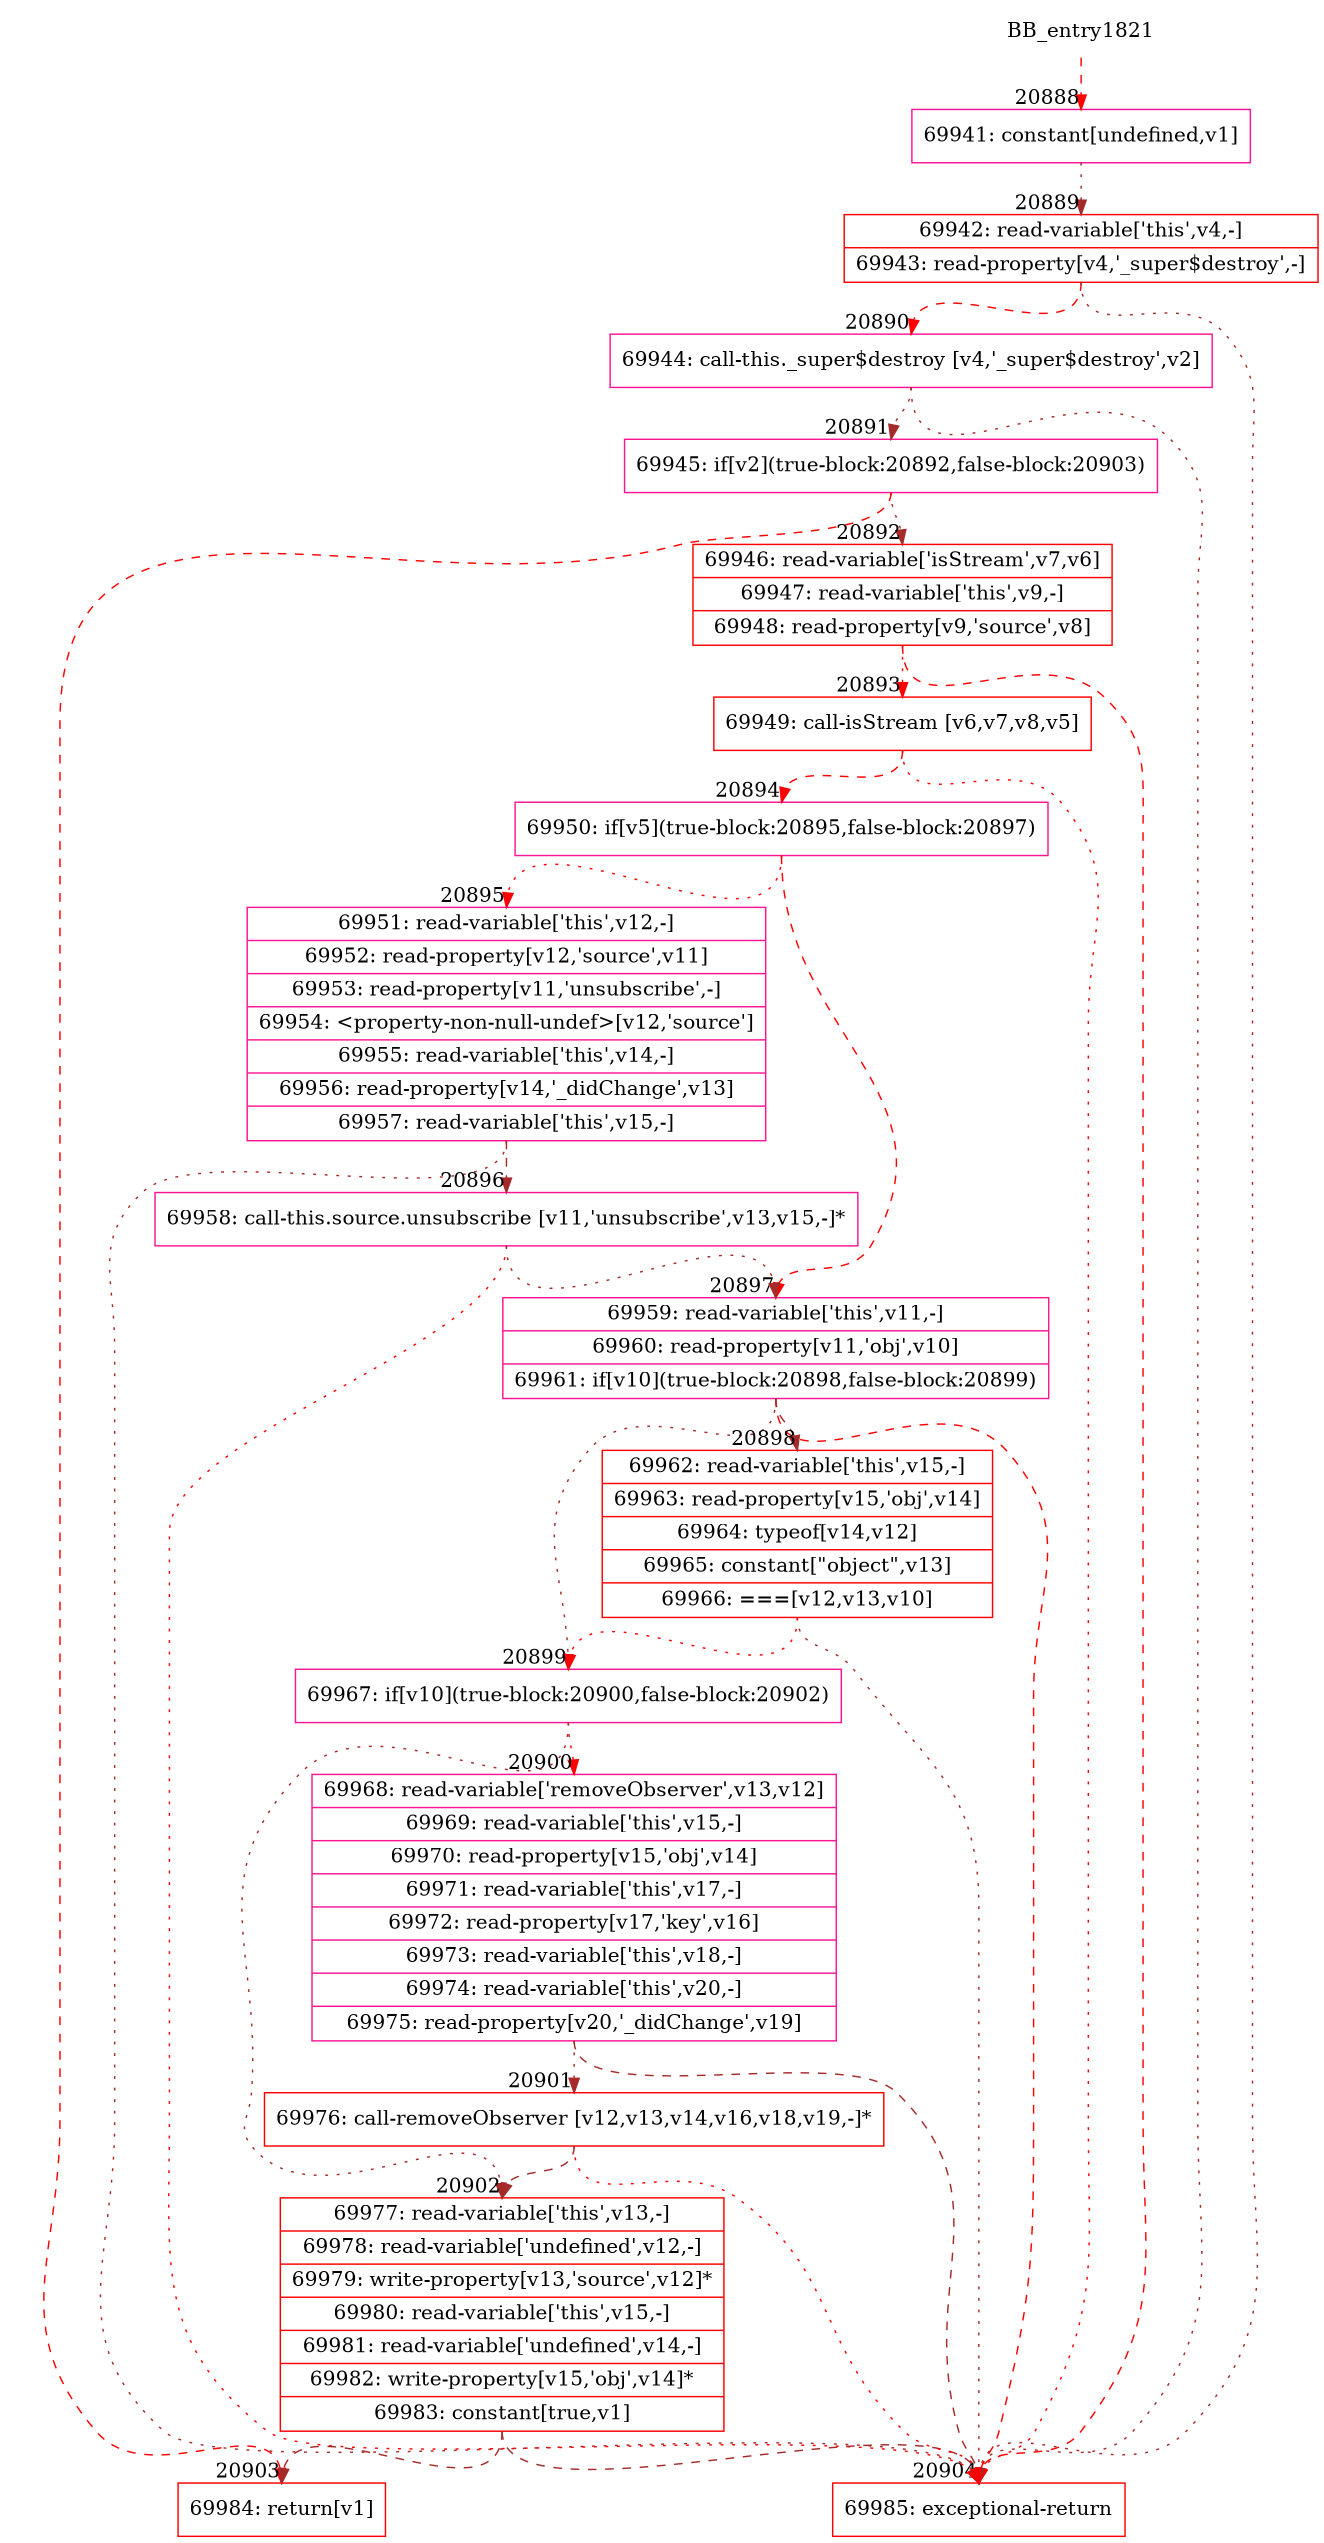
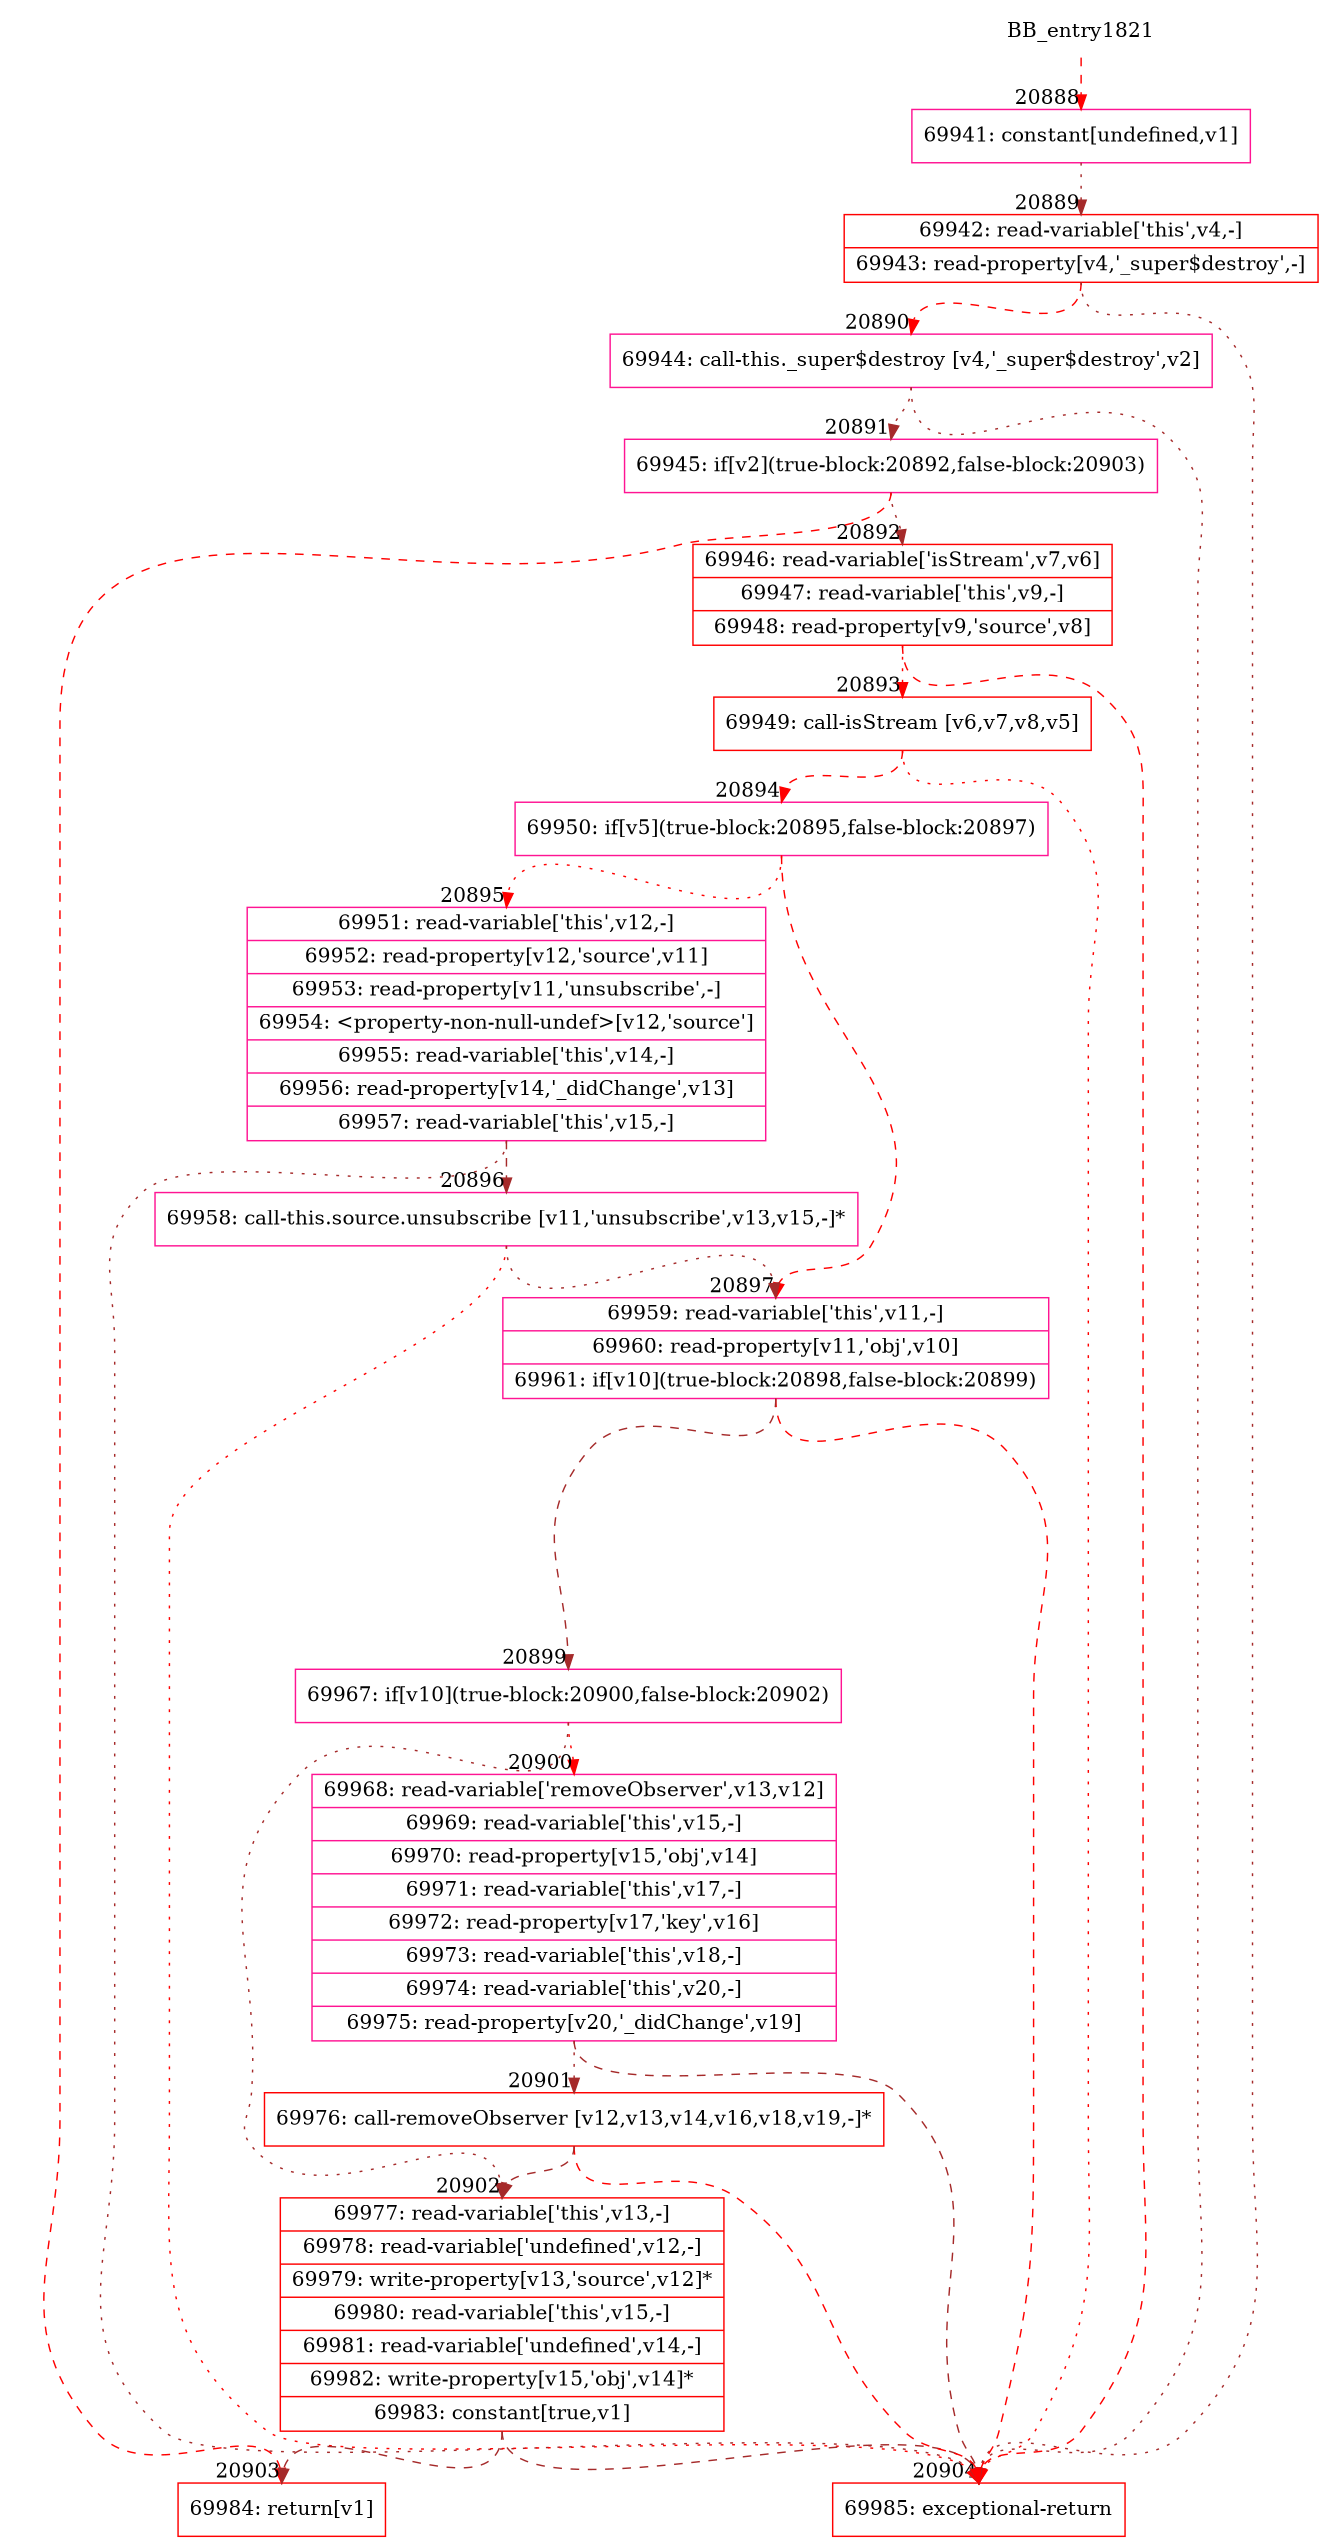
edge "69959: read-variable['this',v11,-]" -> "69967: if[v10](true-block:20900,false-block:20902)": style dotted -> dashed
node "69962: read-variable['this',v15,-]": removed
edge "69976: call-removeObserver [v12,v13,v14,v16,v18,v19,-]*" -> "69985: exceptional-return": style dotted -> dashed
